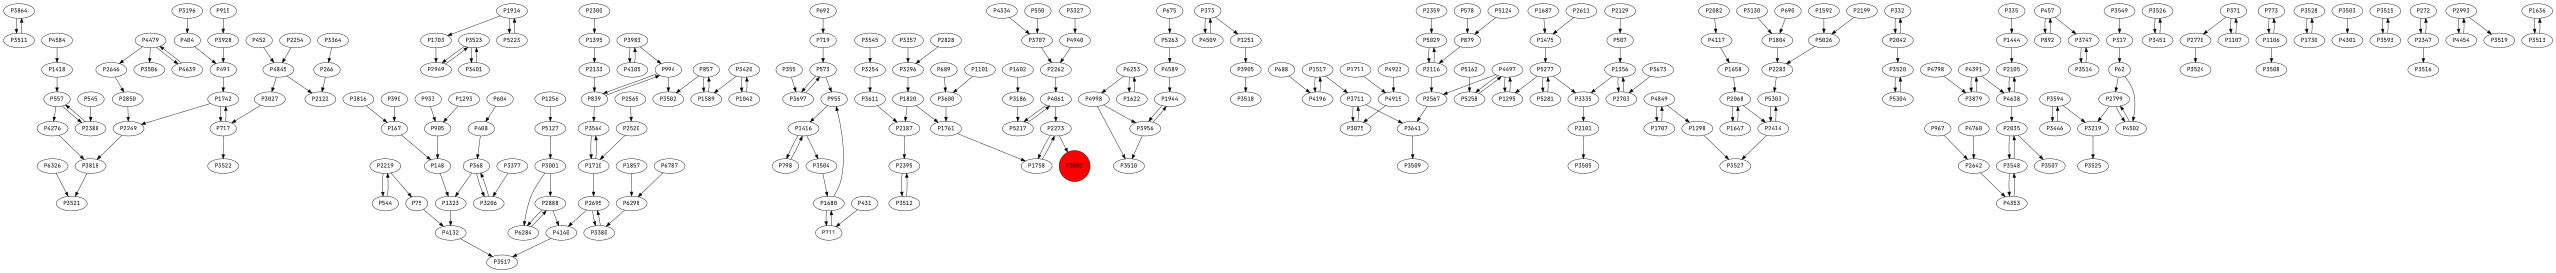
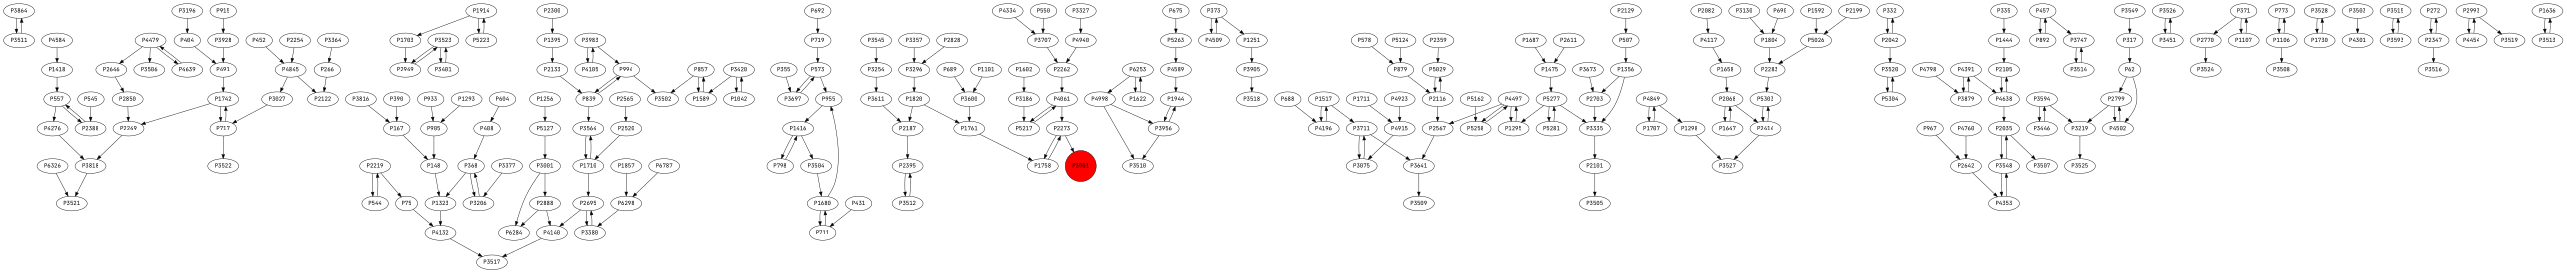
edge "P2703" -> "P1356": now "P2703" -> "P3335"
edge "P6284" -> "P2888": removed
